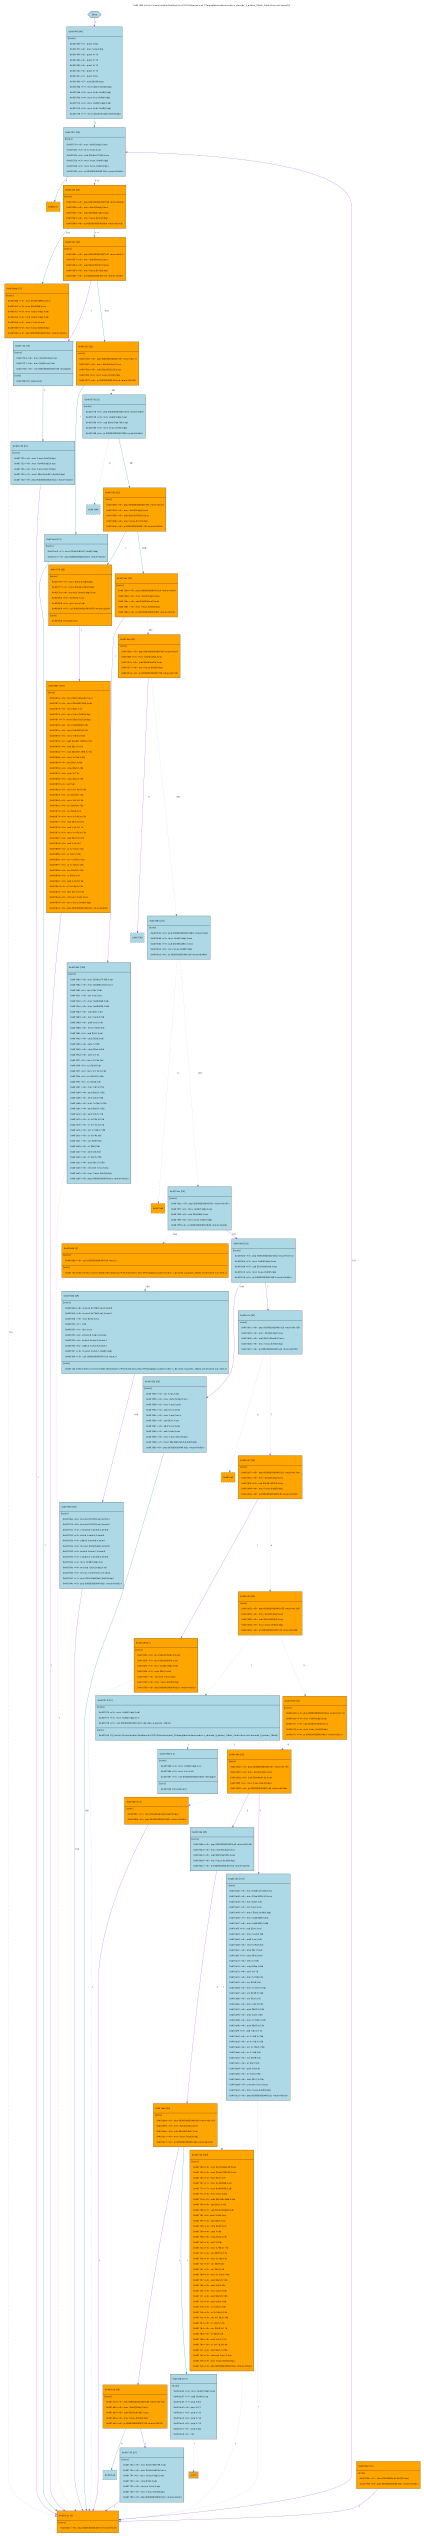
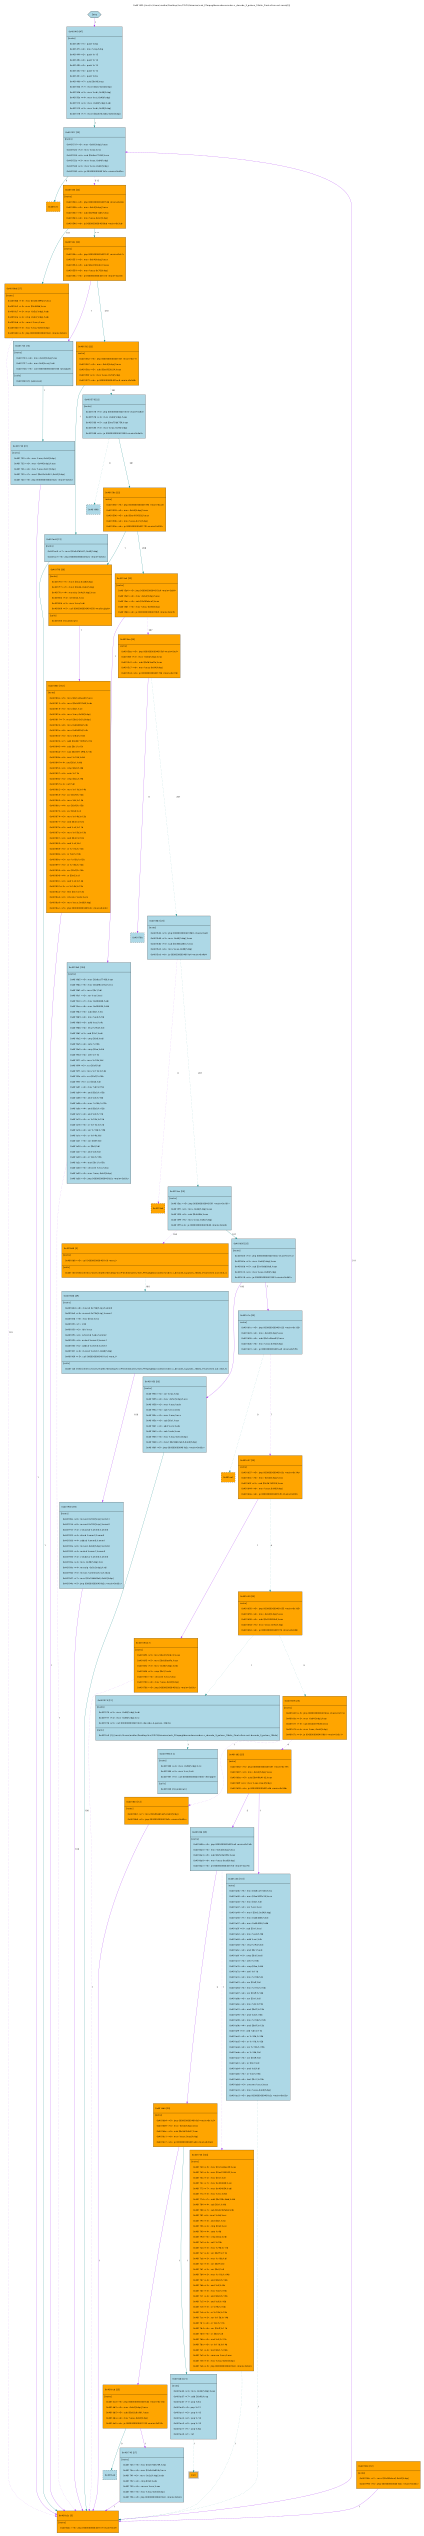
edge "0x4015ec [25]" -> "0x401605 [25]": color purple -> teal
